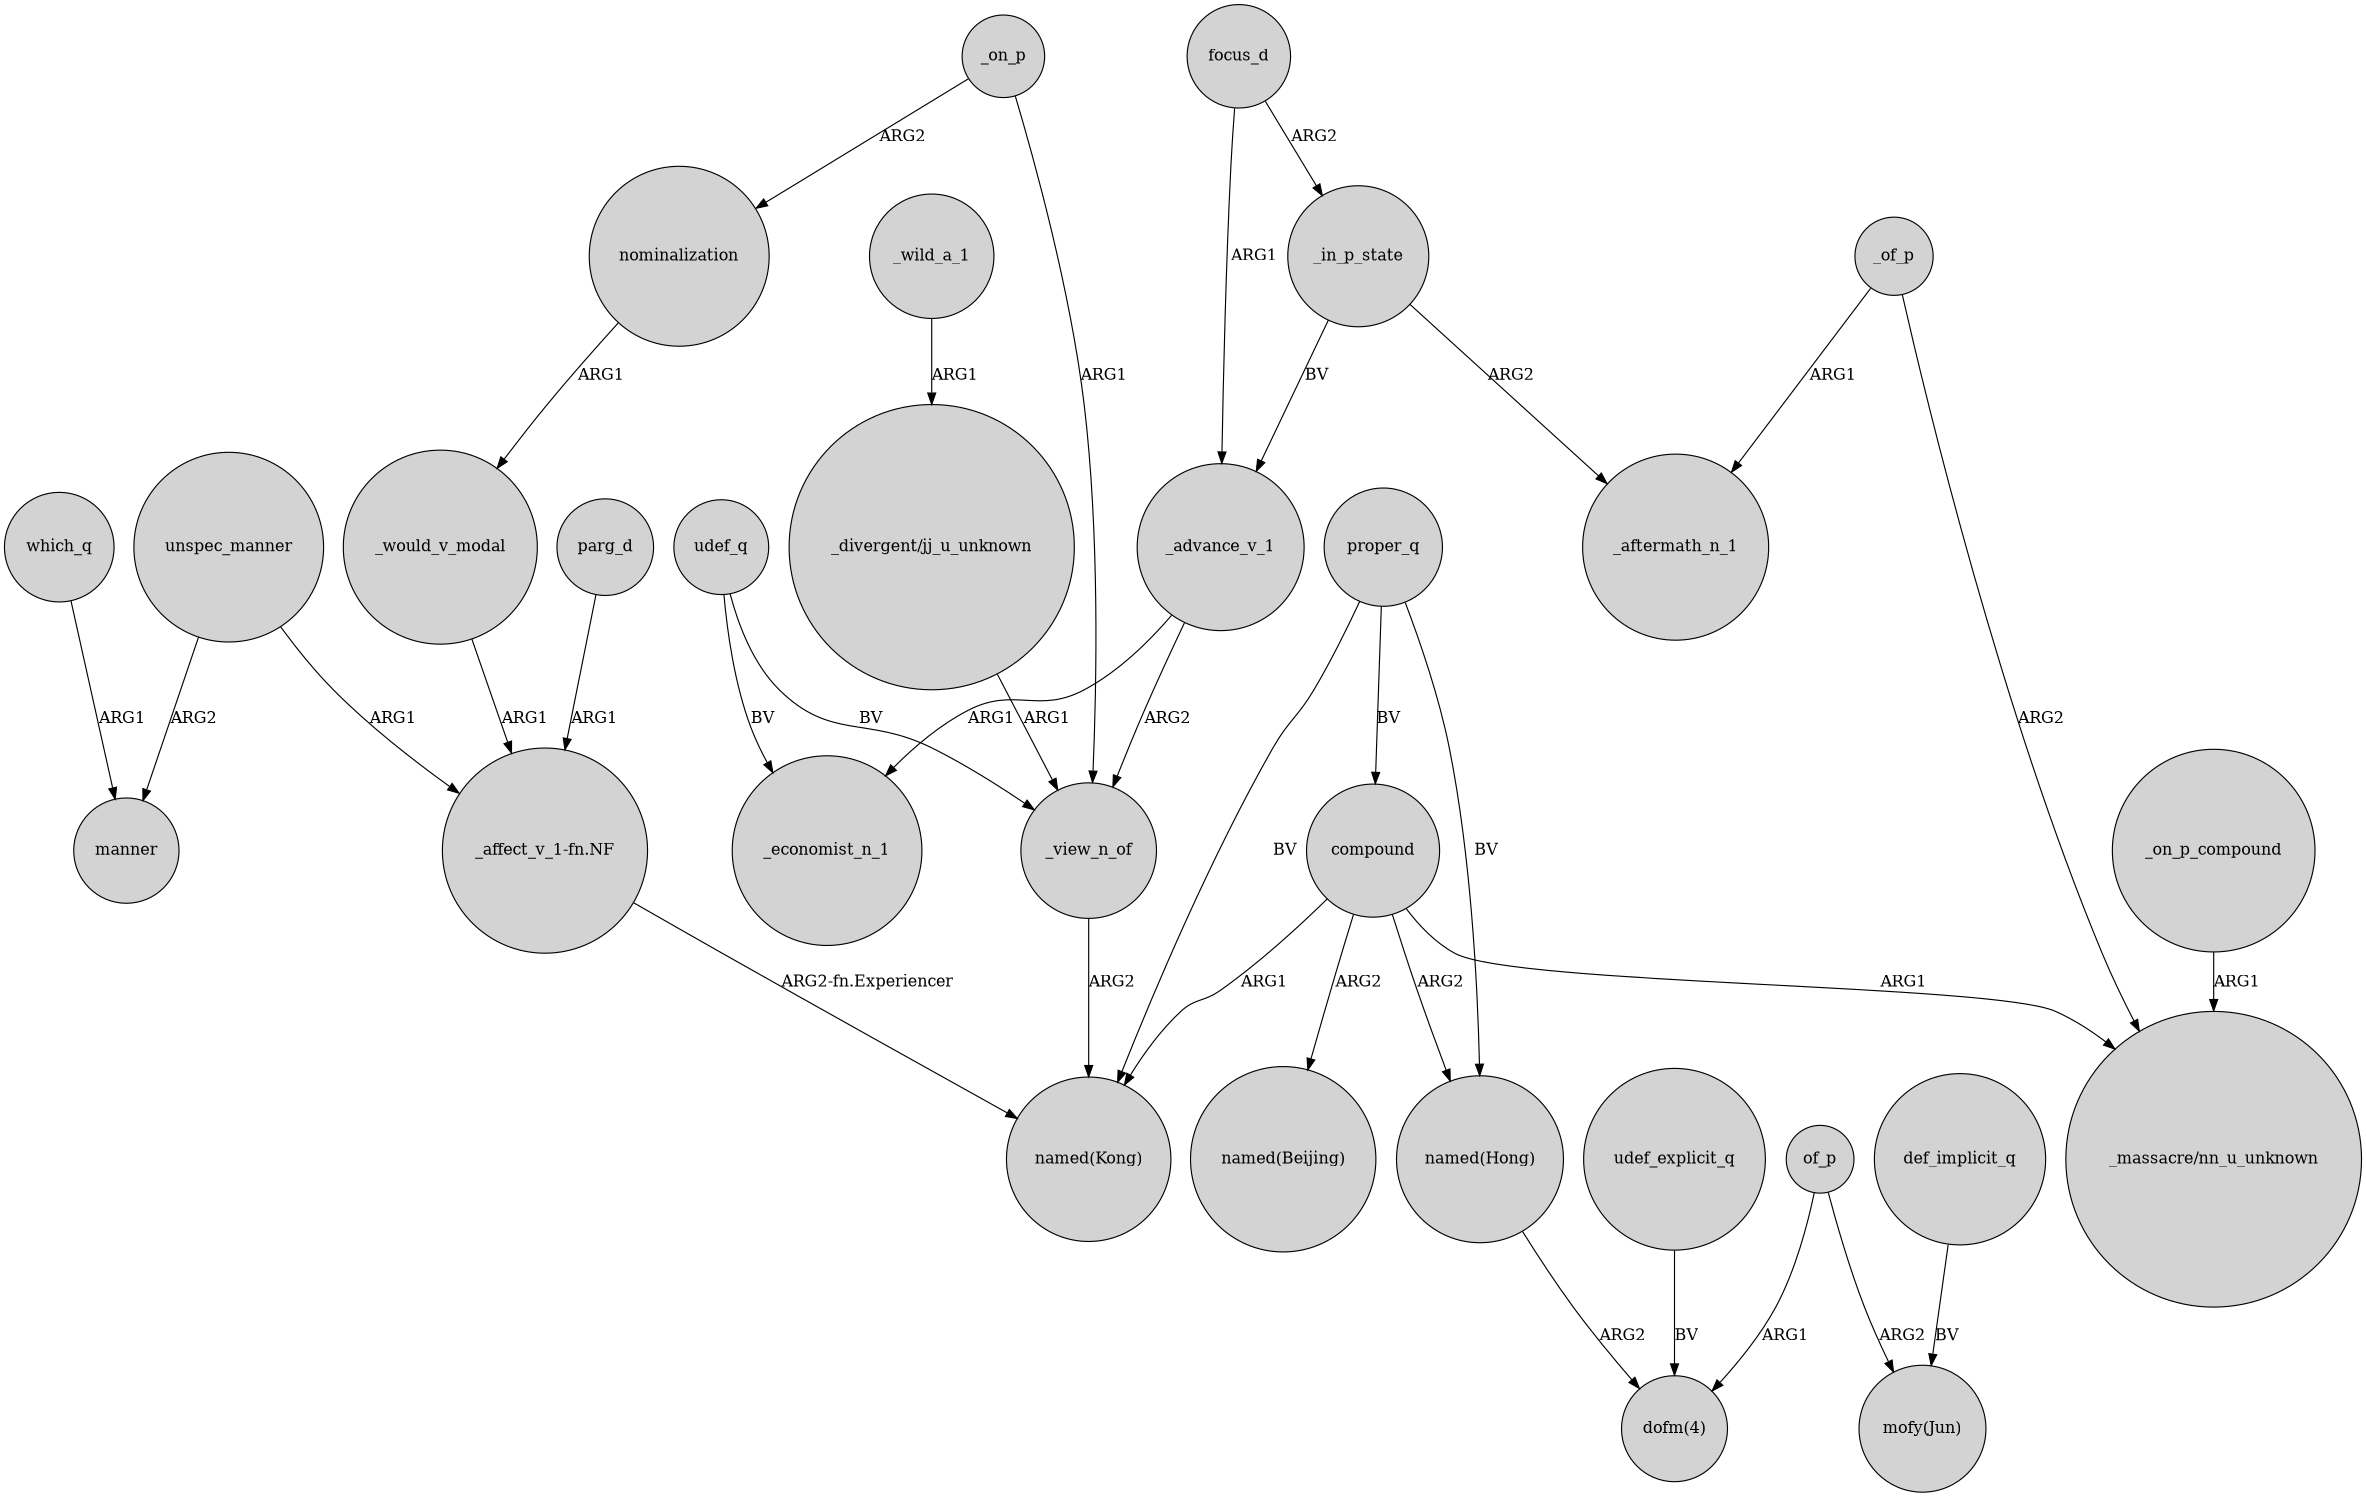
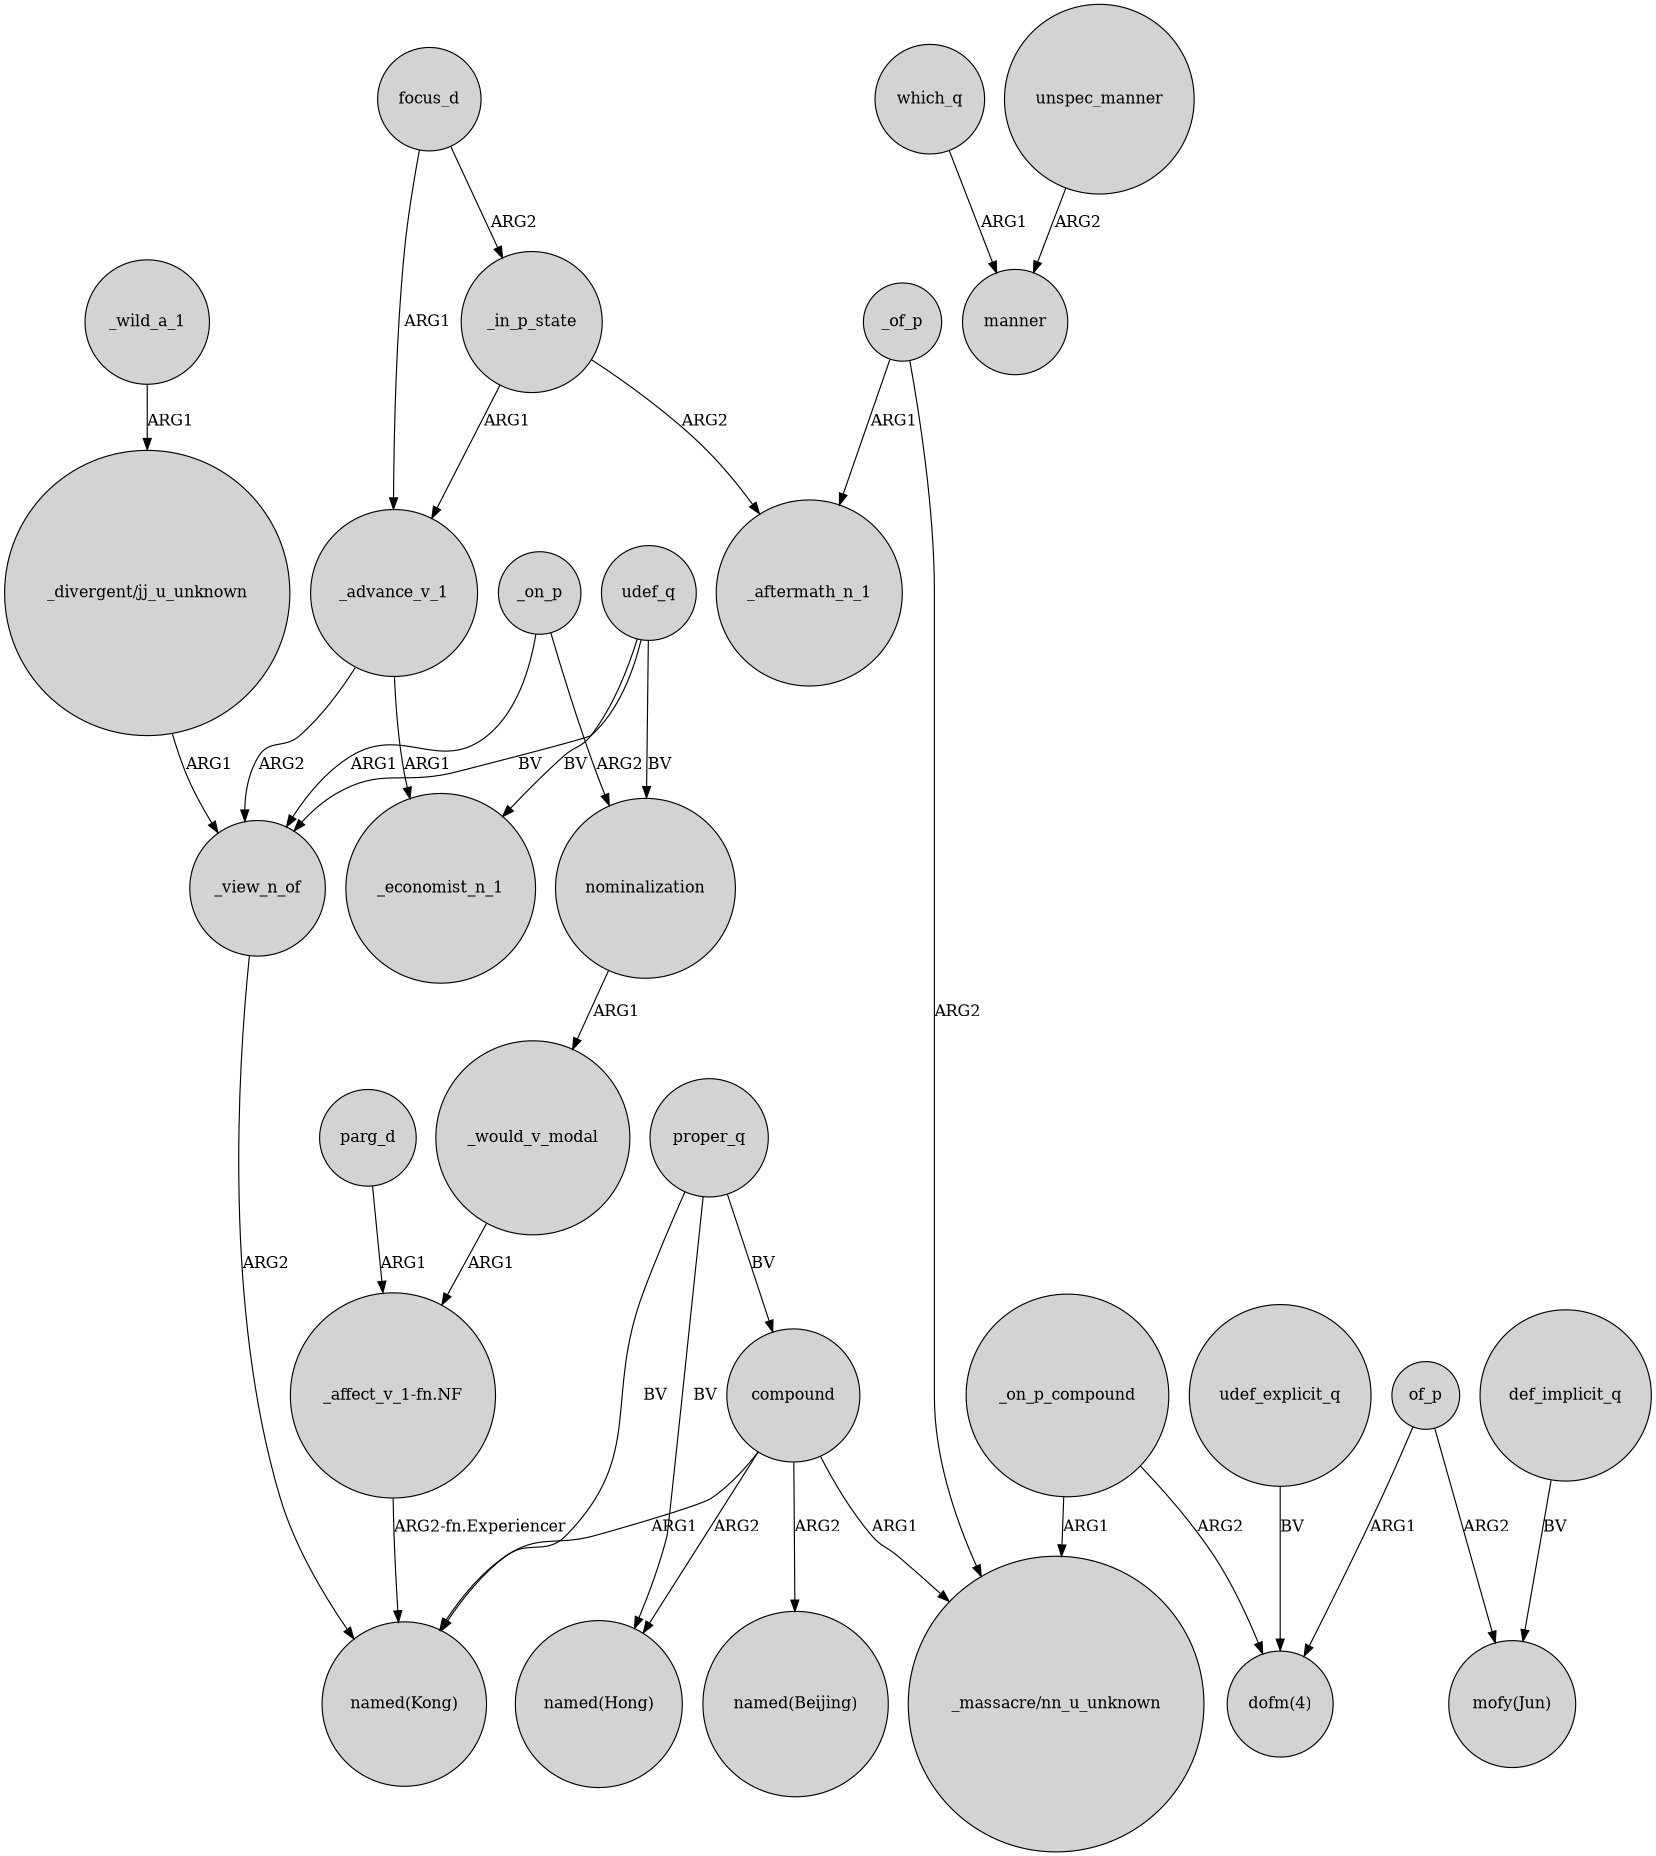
edge "_in_p_state" -> "_advance_v_1": label "BV" -> "ARG1"
edge "unspec_manner" -> "_affect_v_1-fn.NF": removed, label "ARG1"
edge "udef_q" -> "nominalization": added, label "BV"
edge "named(Hong)" -> "dofm(4)": now "_on_p_compound" -> "dofm(4)"
